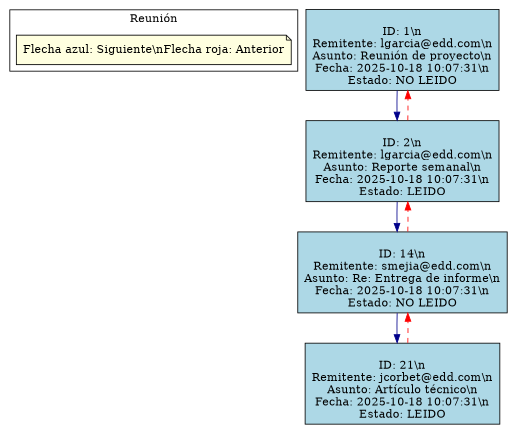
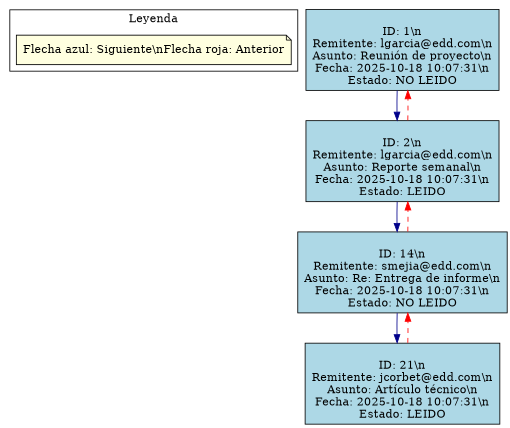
cluster "Reunión": label "Reunión" -> "Leyenda"
